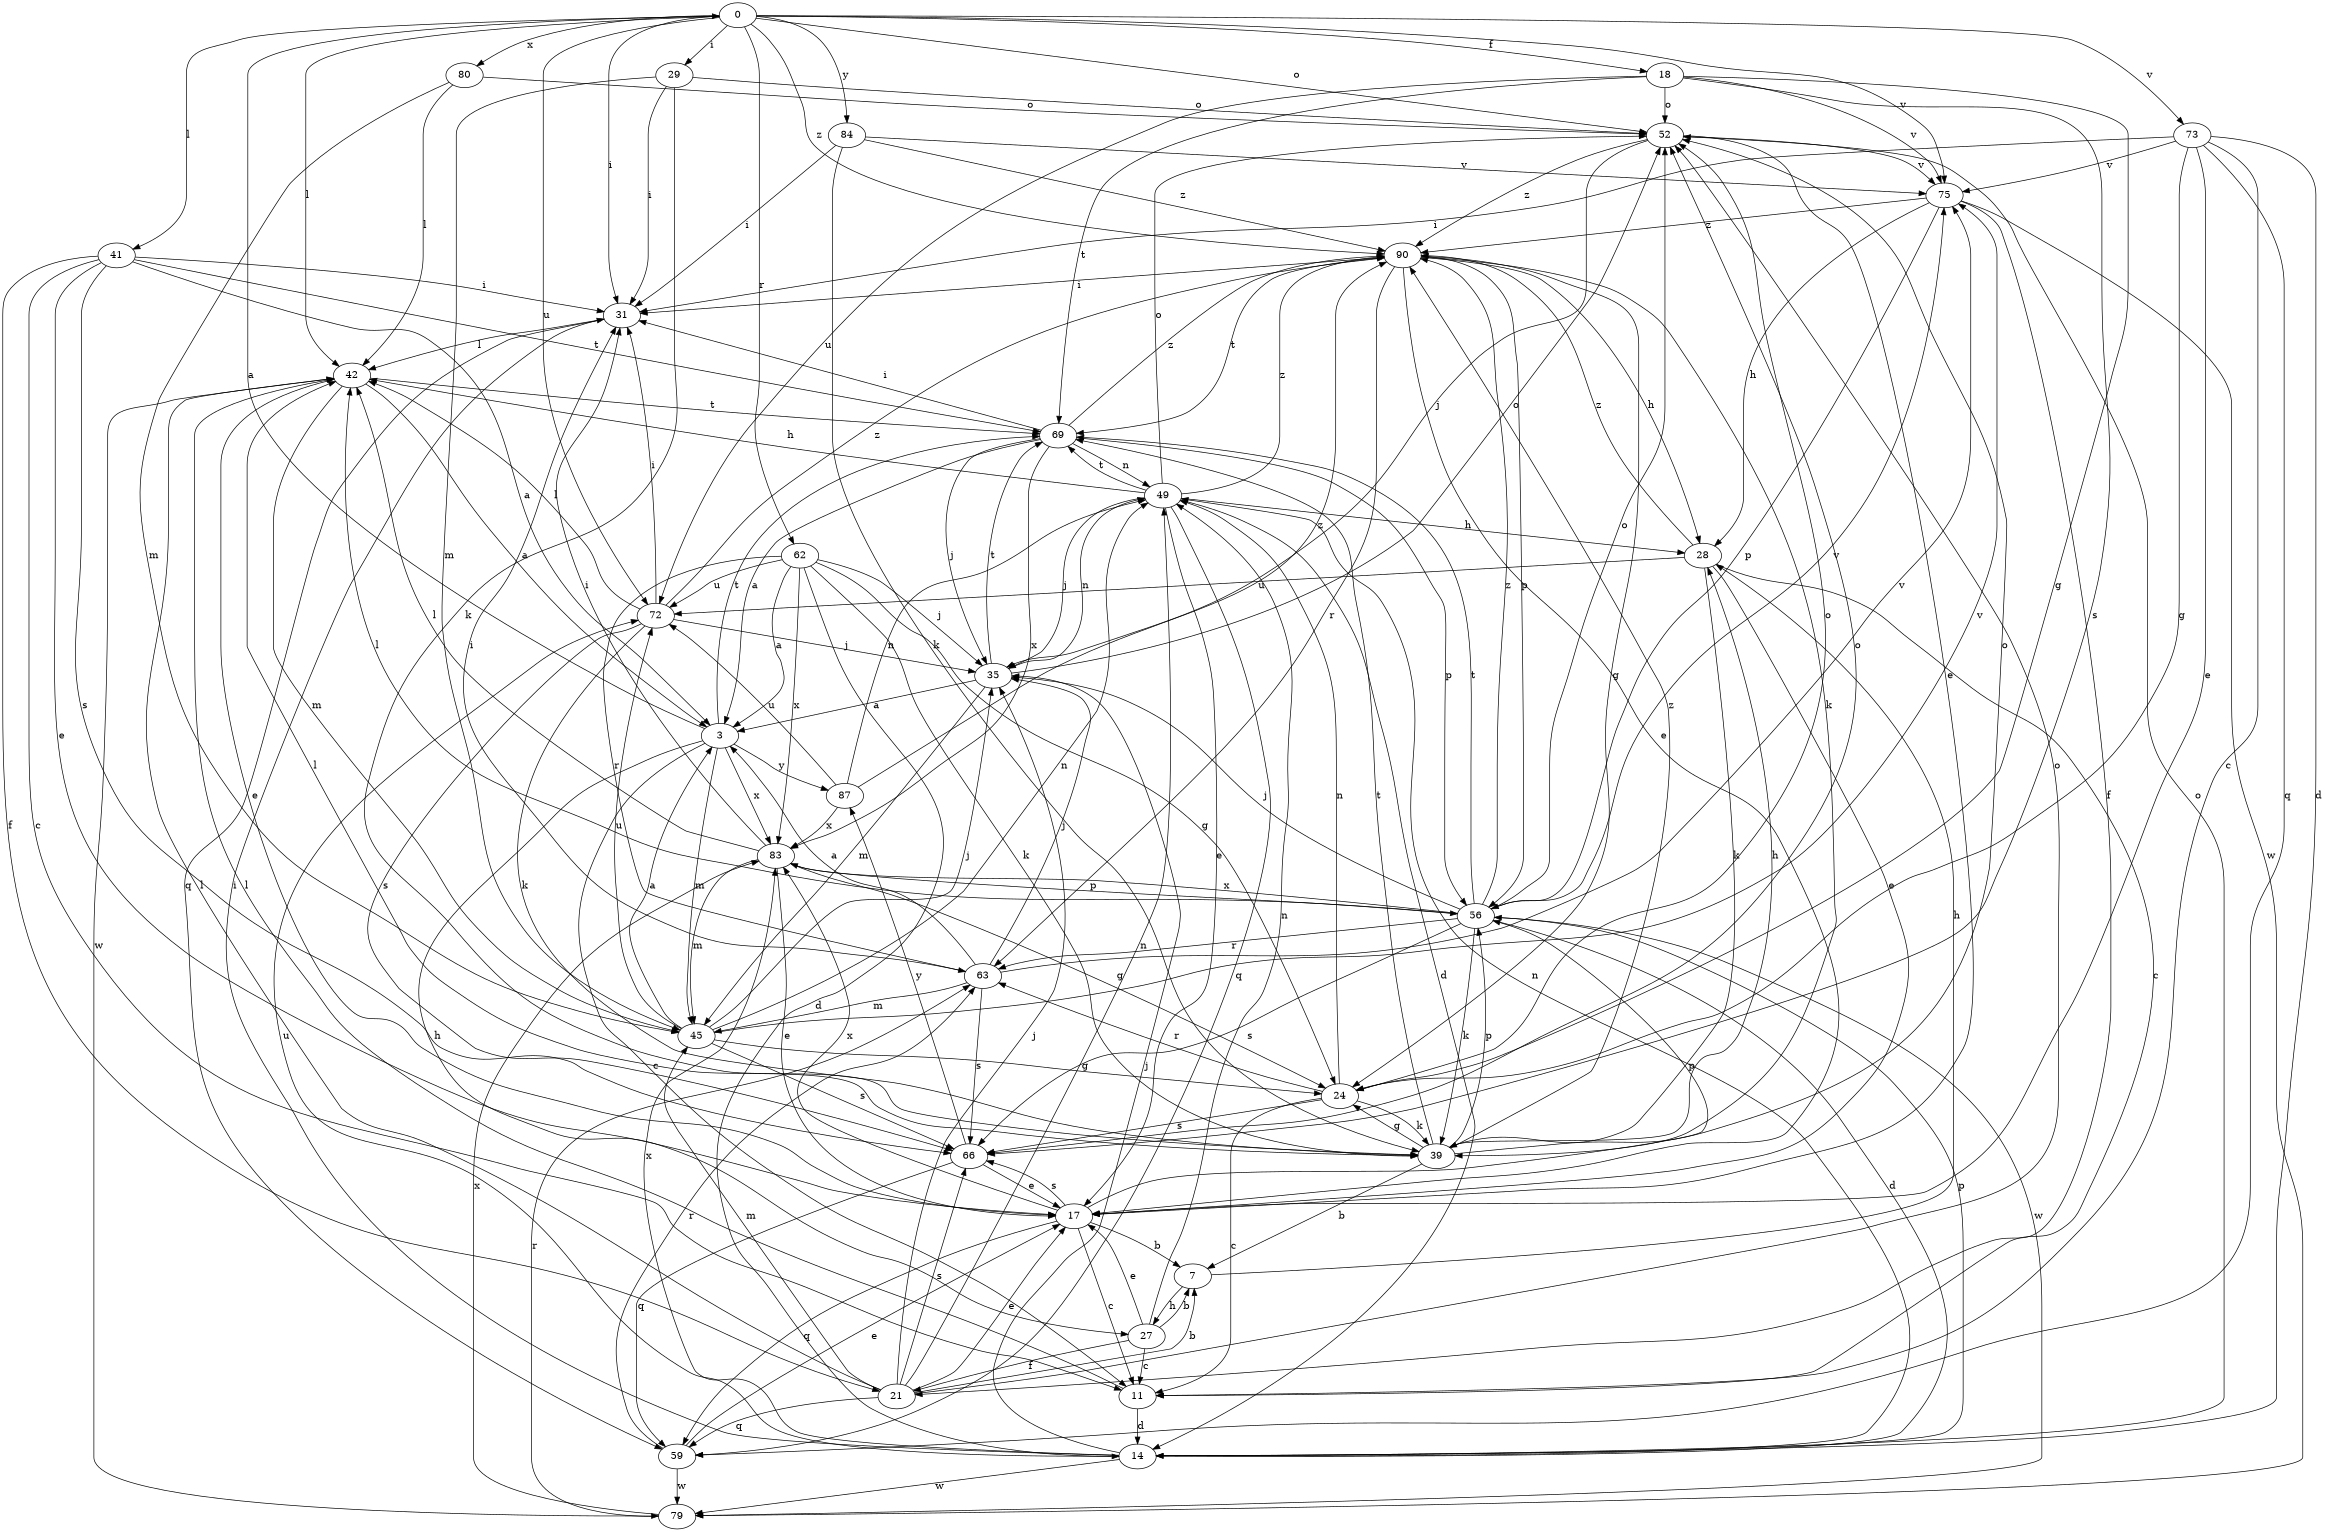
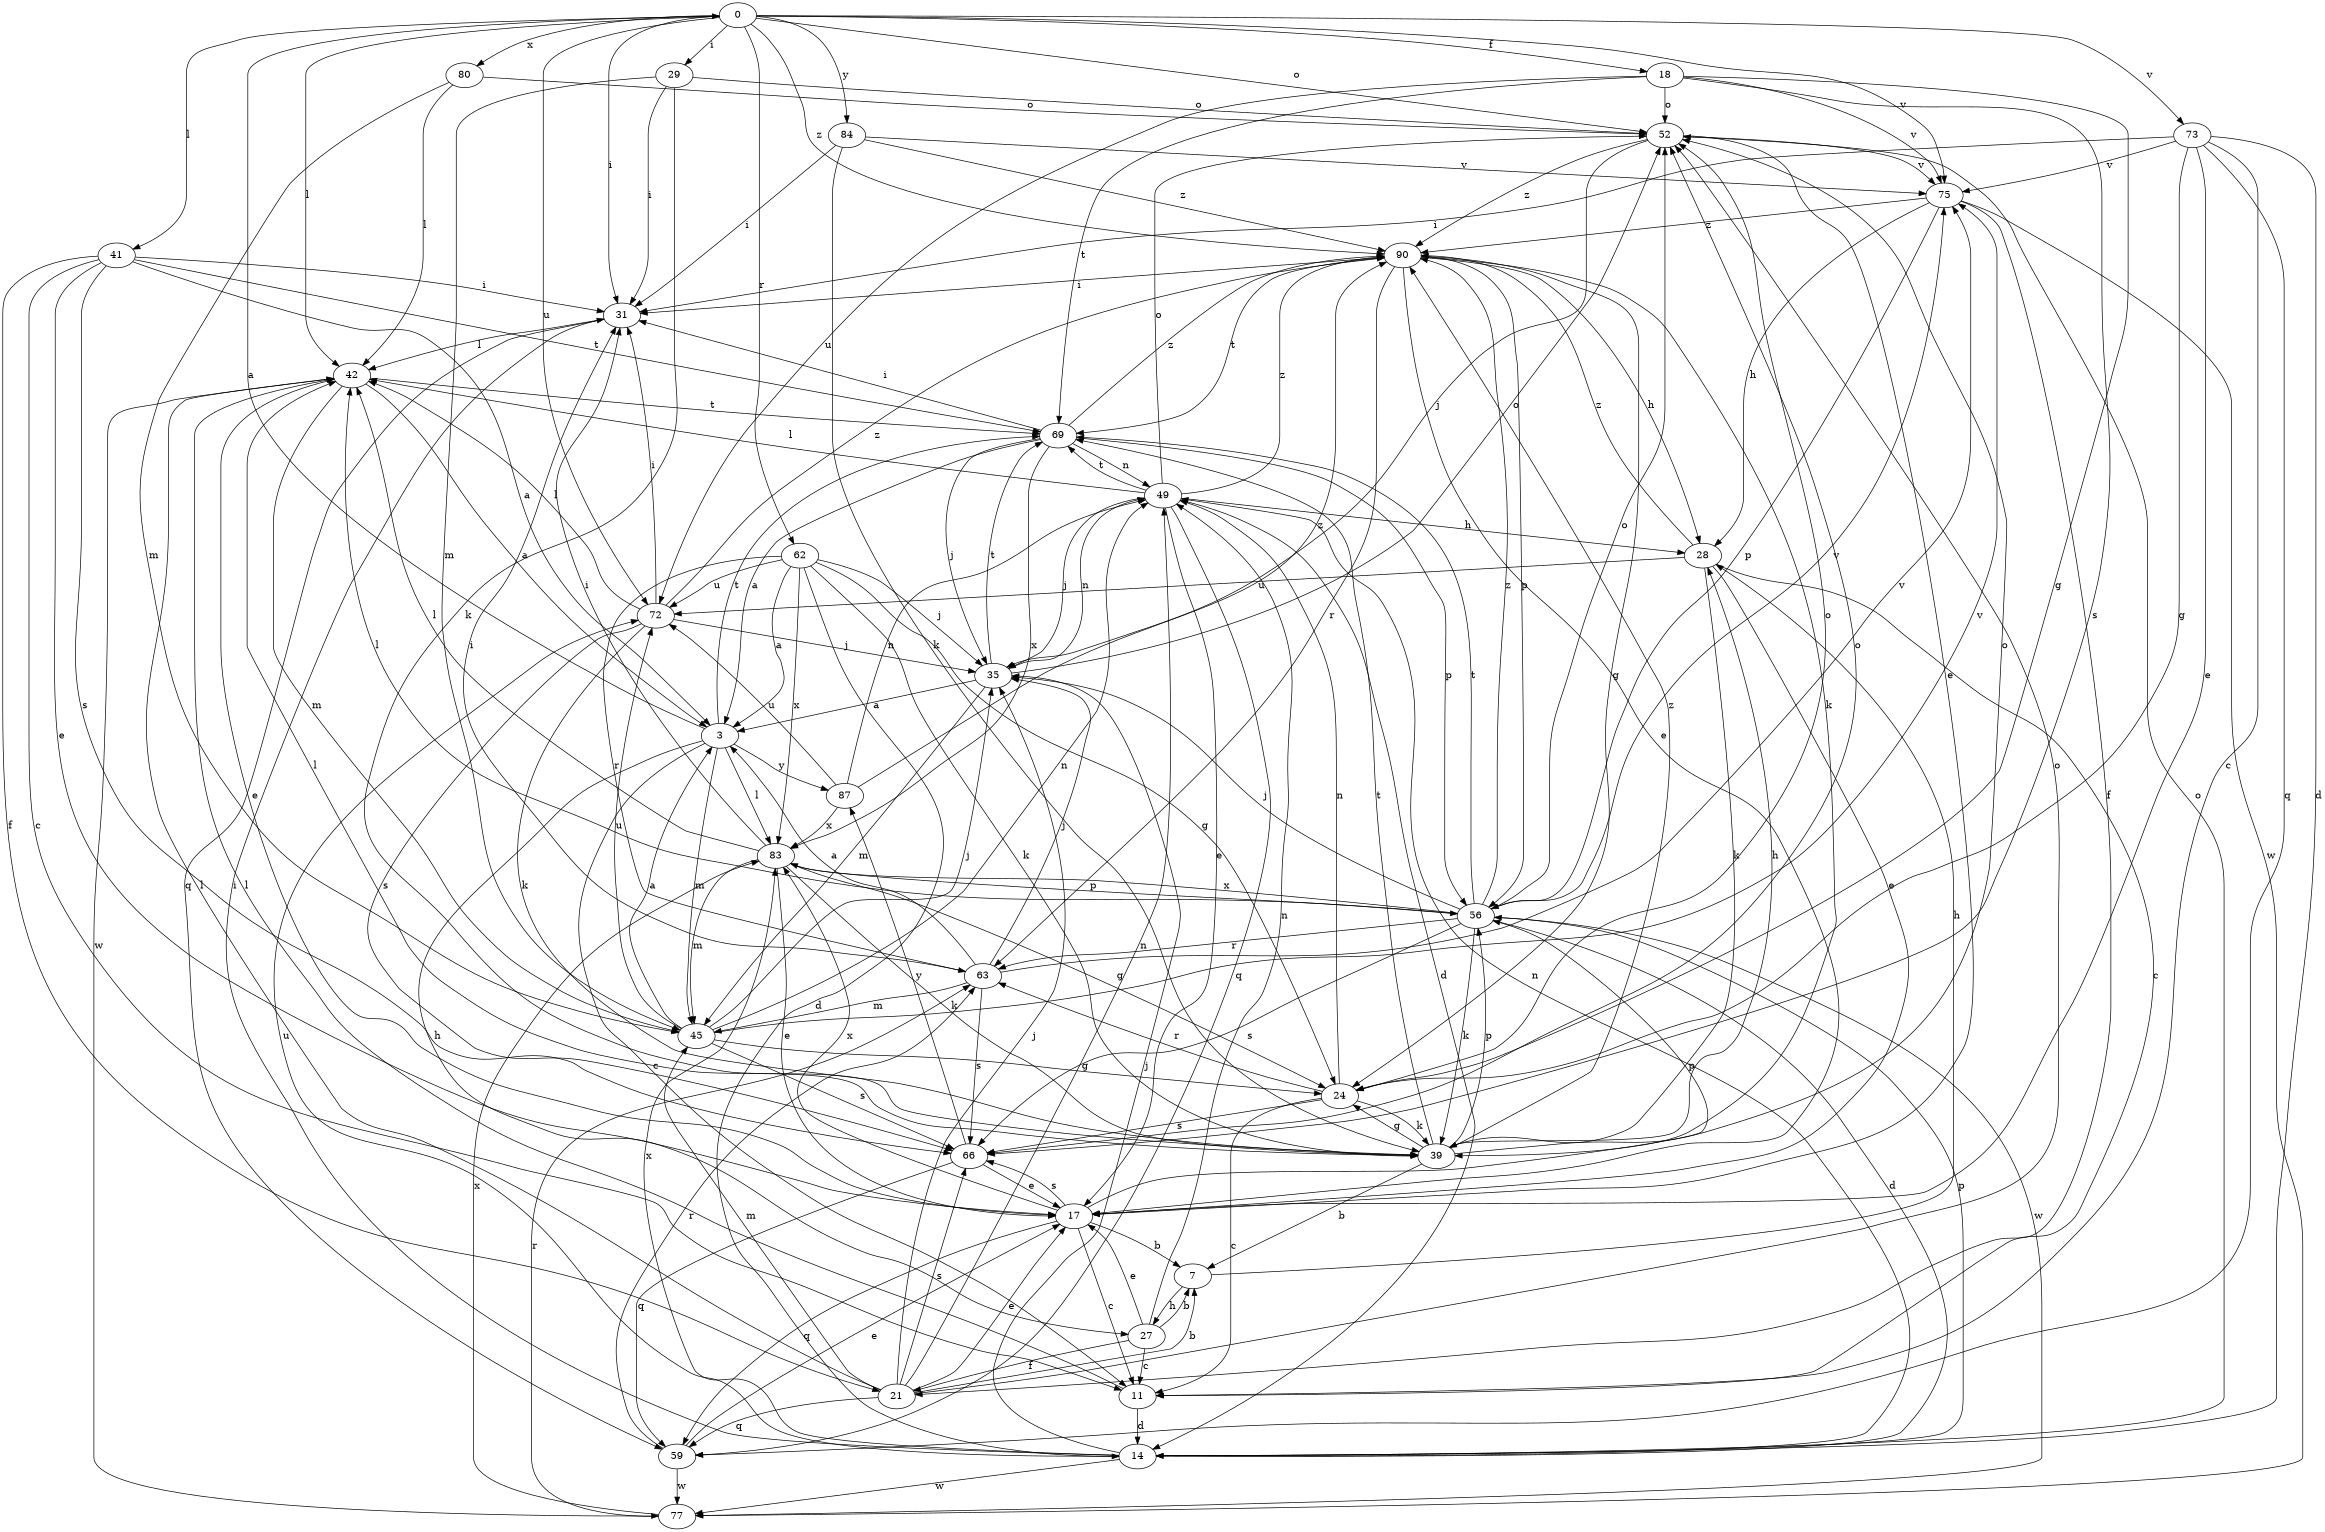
edge "49" -> "42": label "h" -> "l"
edge "3" -> "83": label "x" -> "l"
edge "83" -> "39": added, label "k"
node "79": label "79" -> "77"
